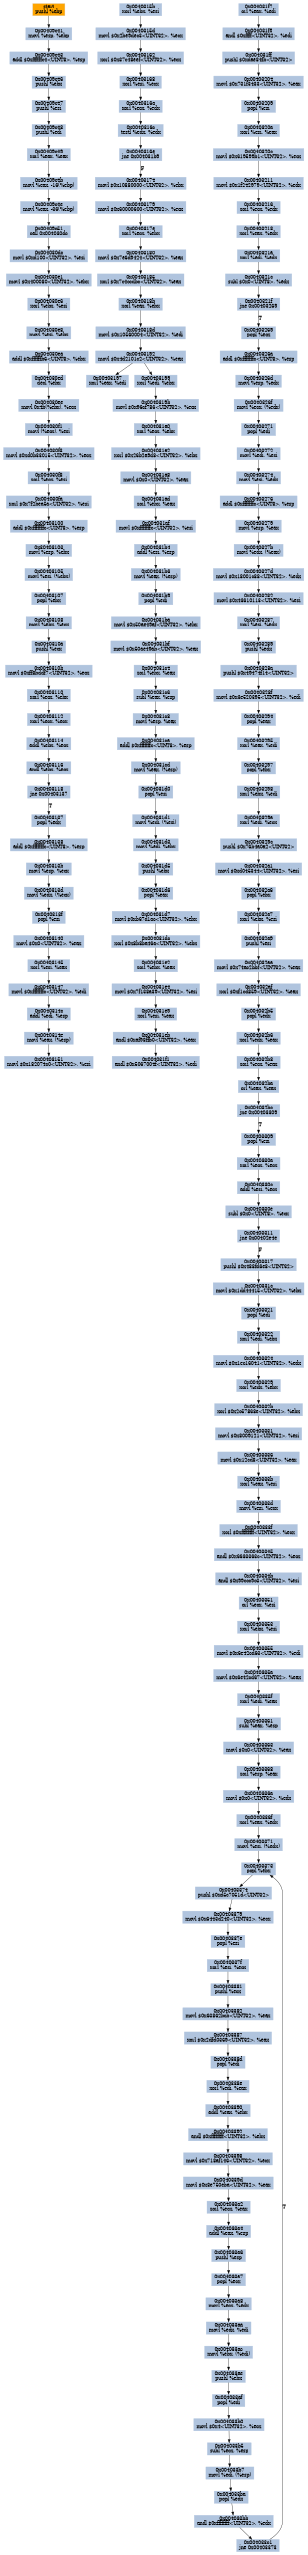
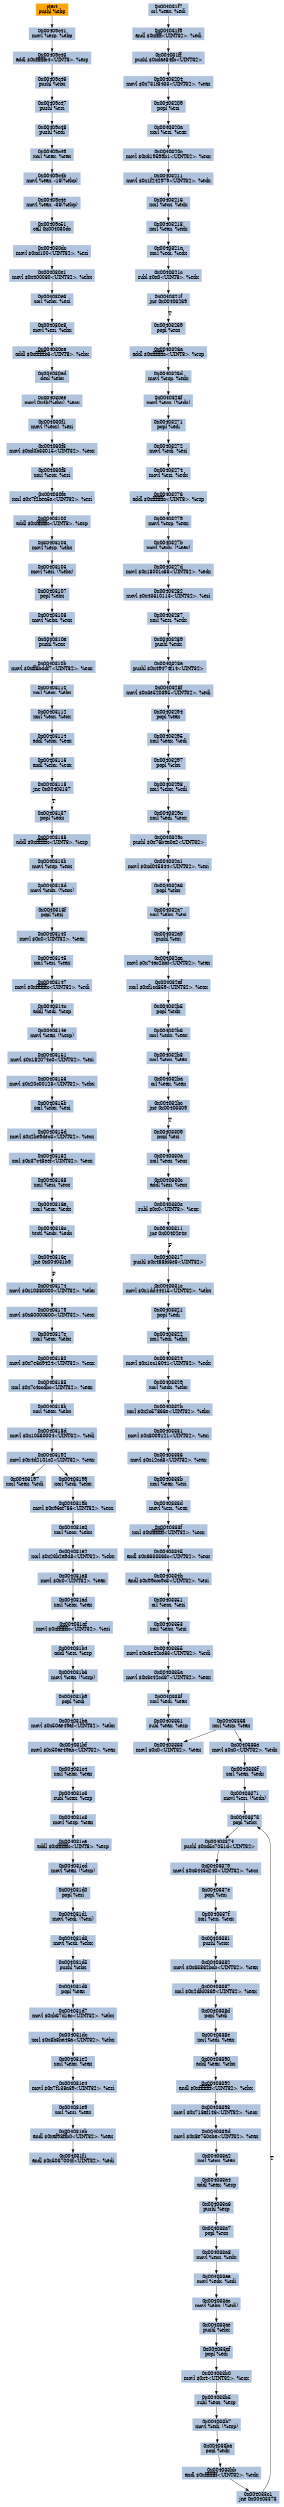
node "0x00403156 movl $0x20c00128<UINT32>, %ebx": added
edge "0x00403363 movl $0x0<UINT32>, %eax" -> "0x00403368 xorl %esp, %eax": reversed
